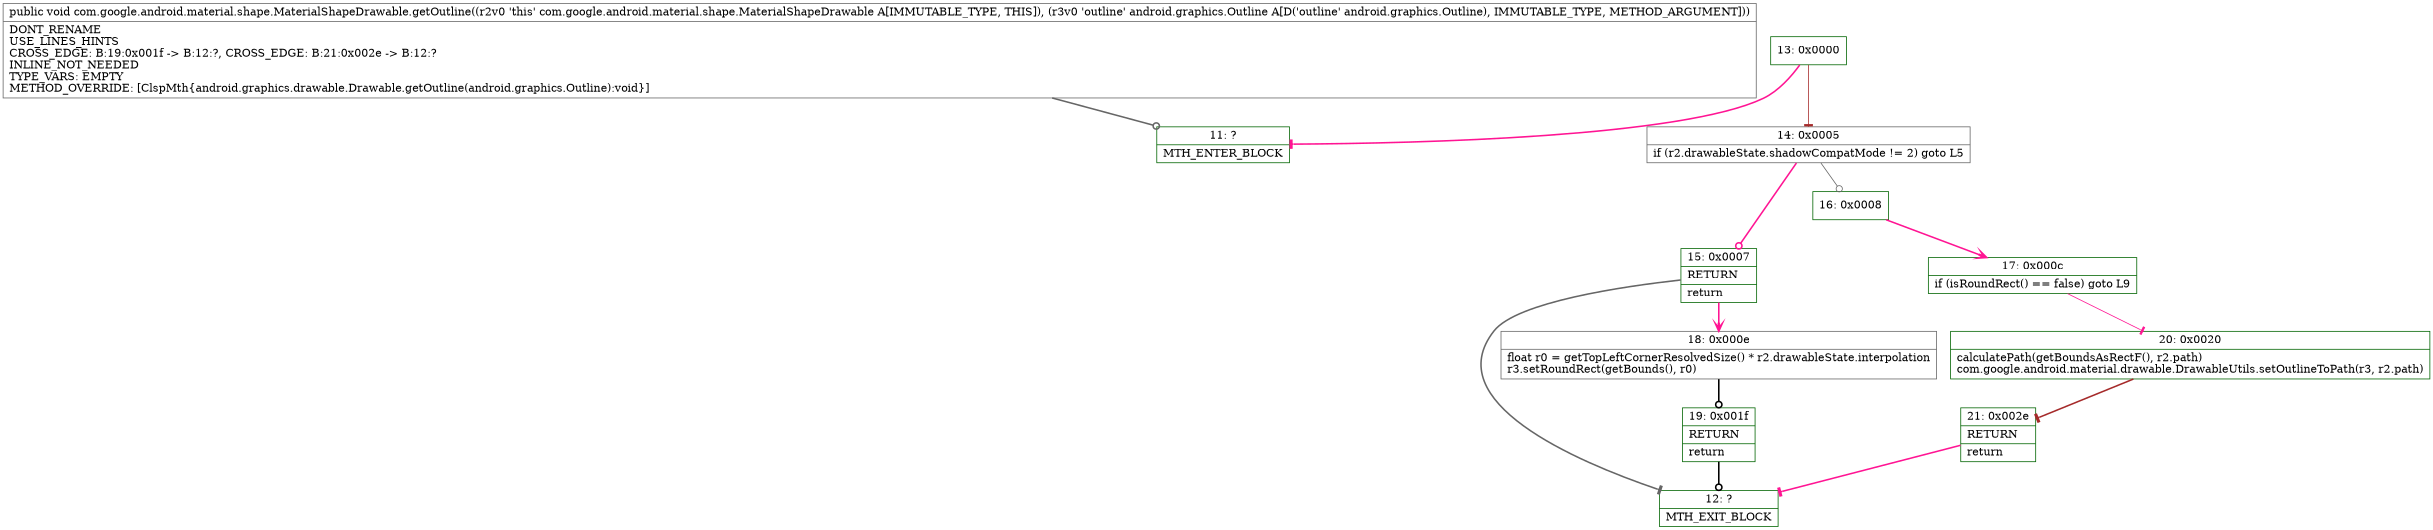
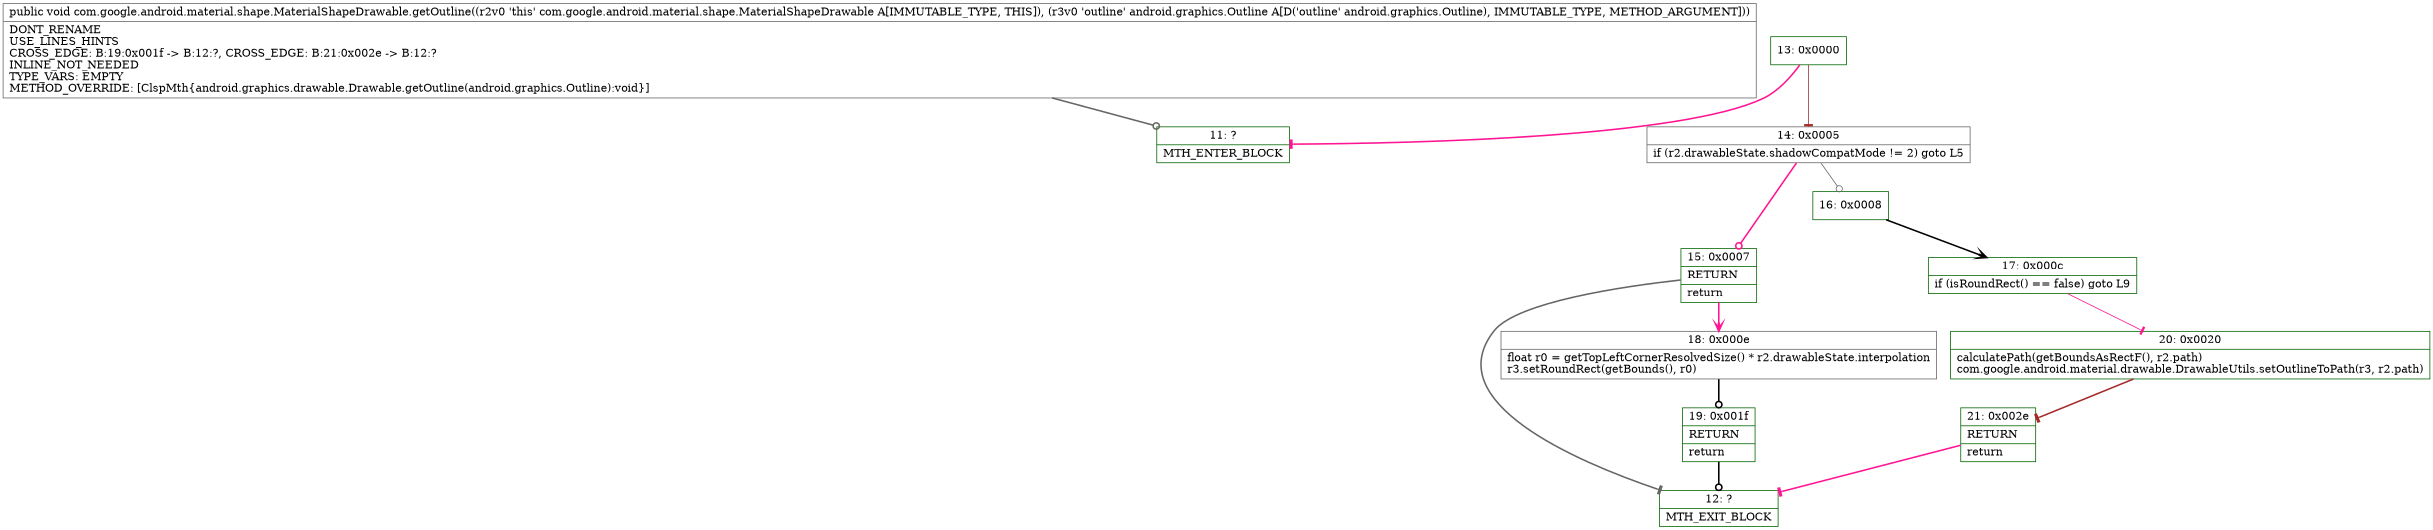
edge "16: 0x0008" -> "17: 0x000c": color deeppink -> black
